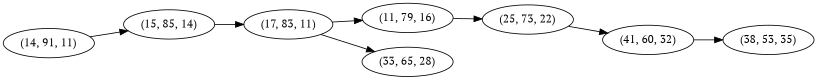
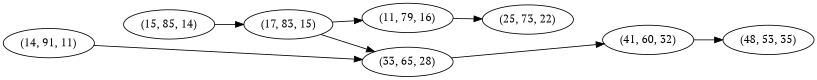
node "(17, 83, 11)": label "(17, 83, 11)" -> "(17, 83, 15)"
edge "(25, 73, 22)" -> "(41, 60, 32)": now "(33, 65, 28)" -> "(41, 60, 32)"
edge "(14, 91, 11)" -> "(15, 85, 14)": now "(14, 91, 11)" -> "(33, 65, 28)"
node "(38, 53, 35)": label "(38, 53, 35)" -> "(48, 53, 35)"
